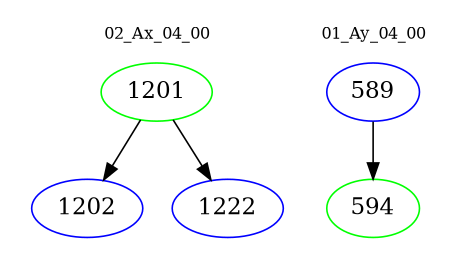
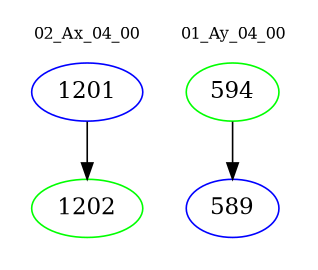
node "1201": color green -> blue
edge "589" -> "594": reversed
node "1202": color blue -> green
node "1222": removed
